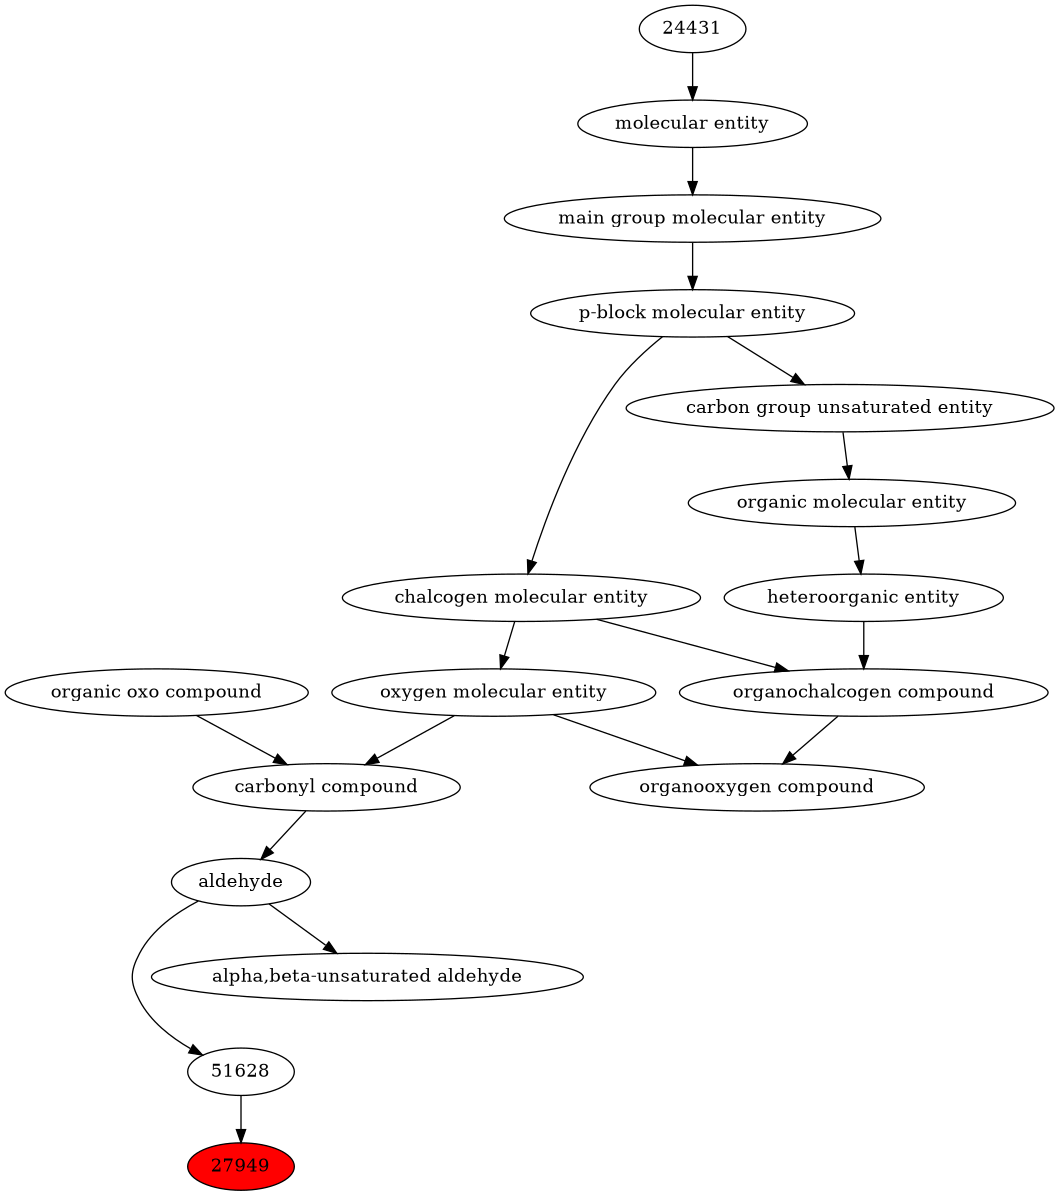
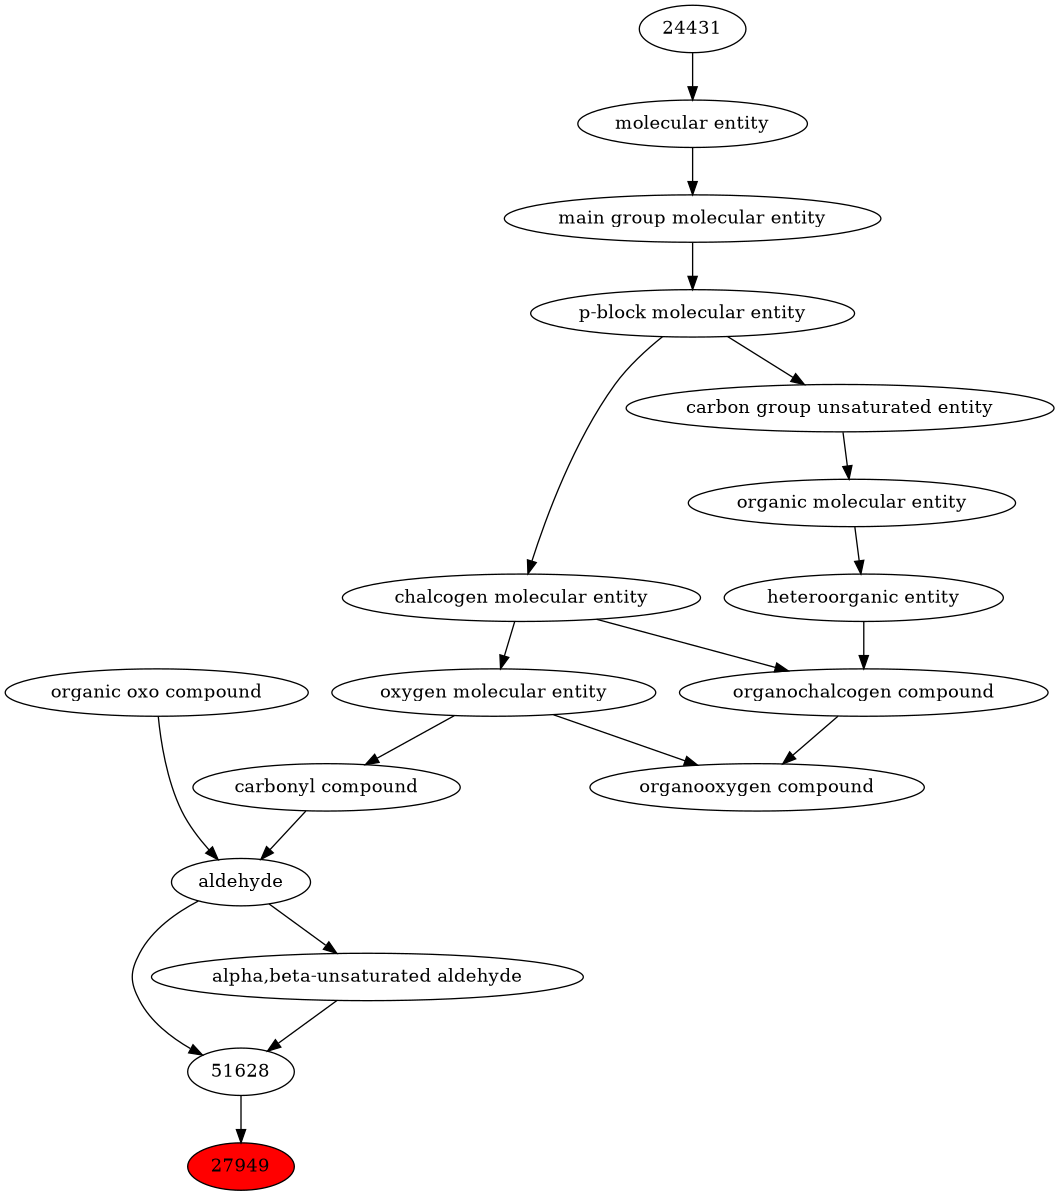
edge "organic oxo compound" -> "carbonyl compound": now "organic oxo compound" -> "aldehyde"
edge "alpha,beta-unsaturated aldehyde" -> "51628": added
